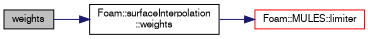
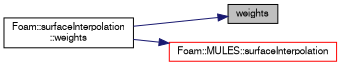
edge "weights" -> "Foam::surfaceInterpolation ::weights": reversed
node "Foam::MULES::limiter": label "Foam::MULES::limiter" -> "Foam::MULES::surfaceInterpolation"
